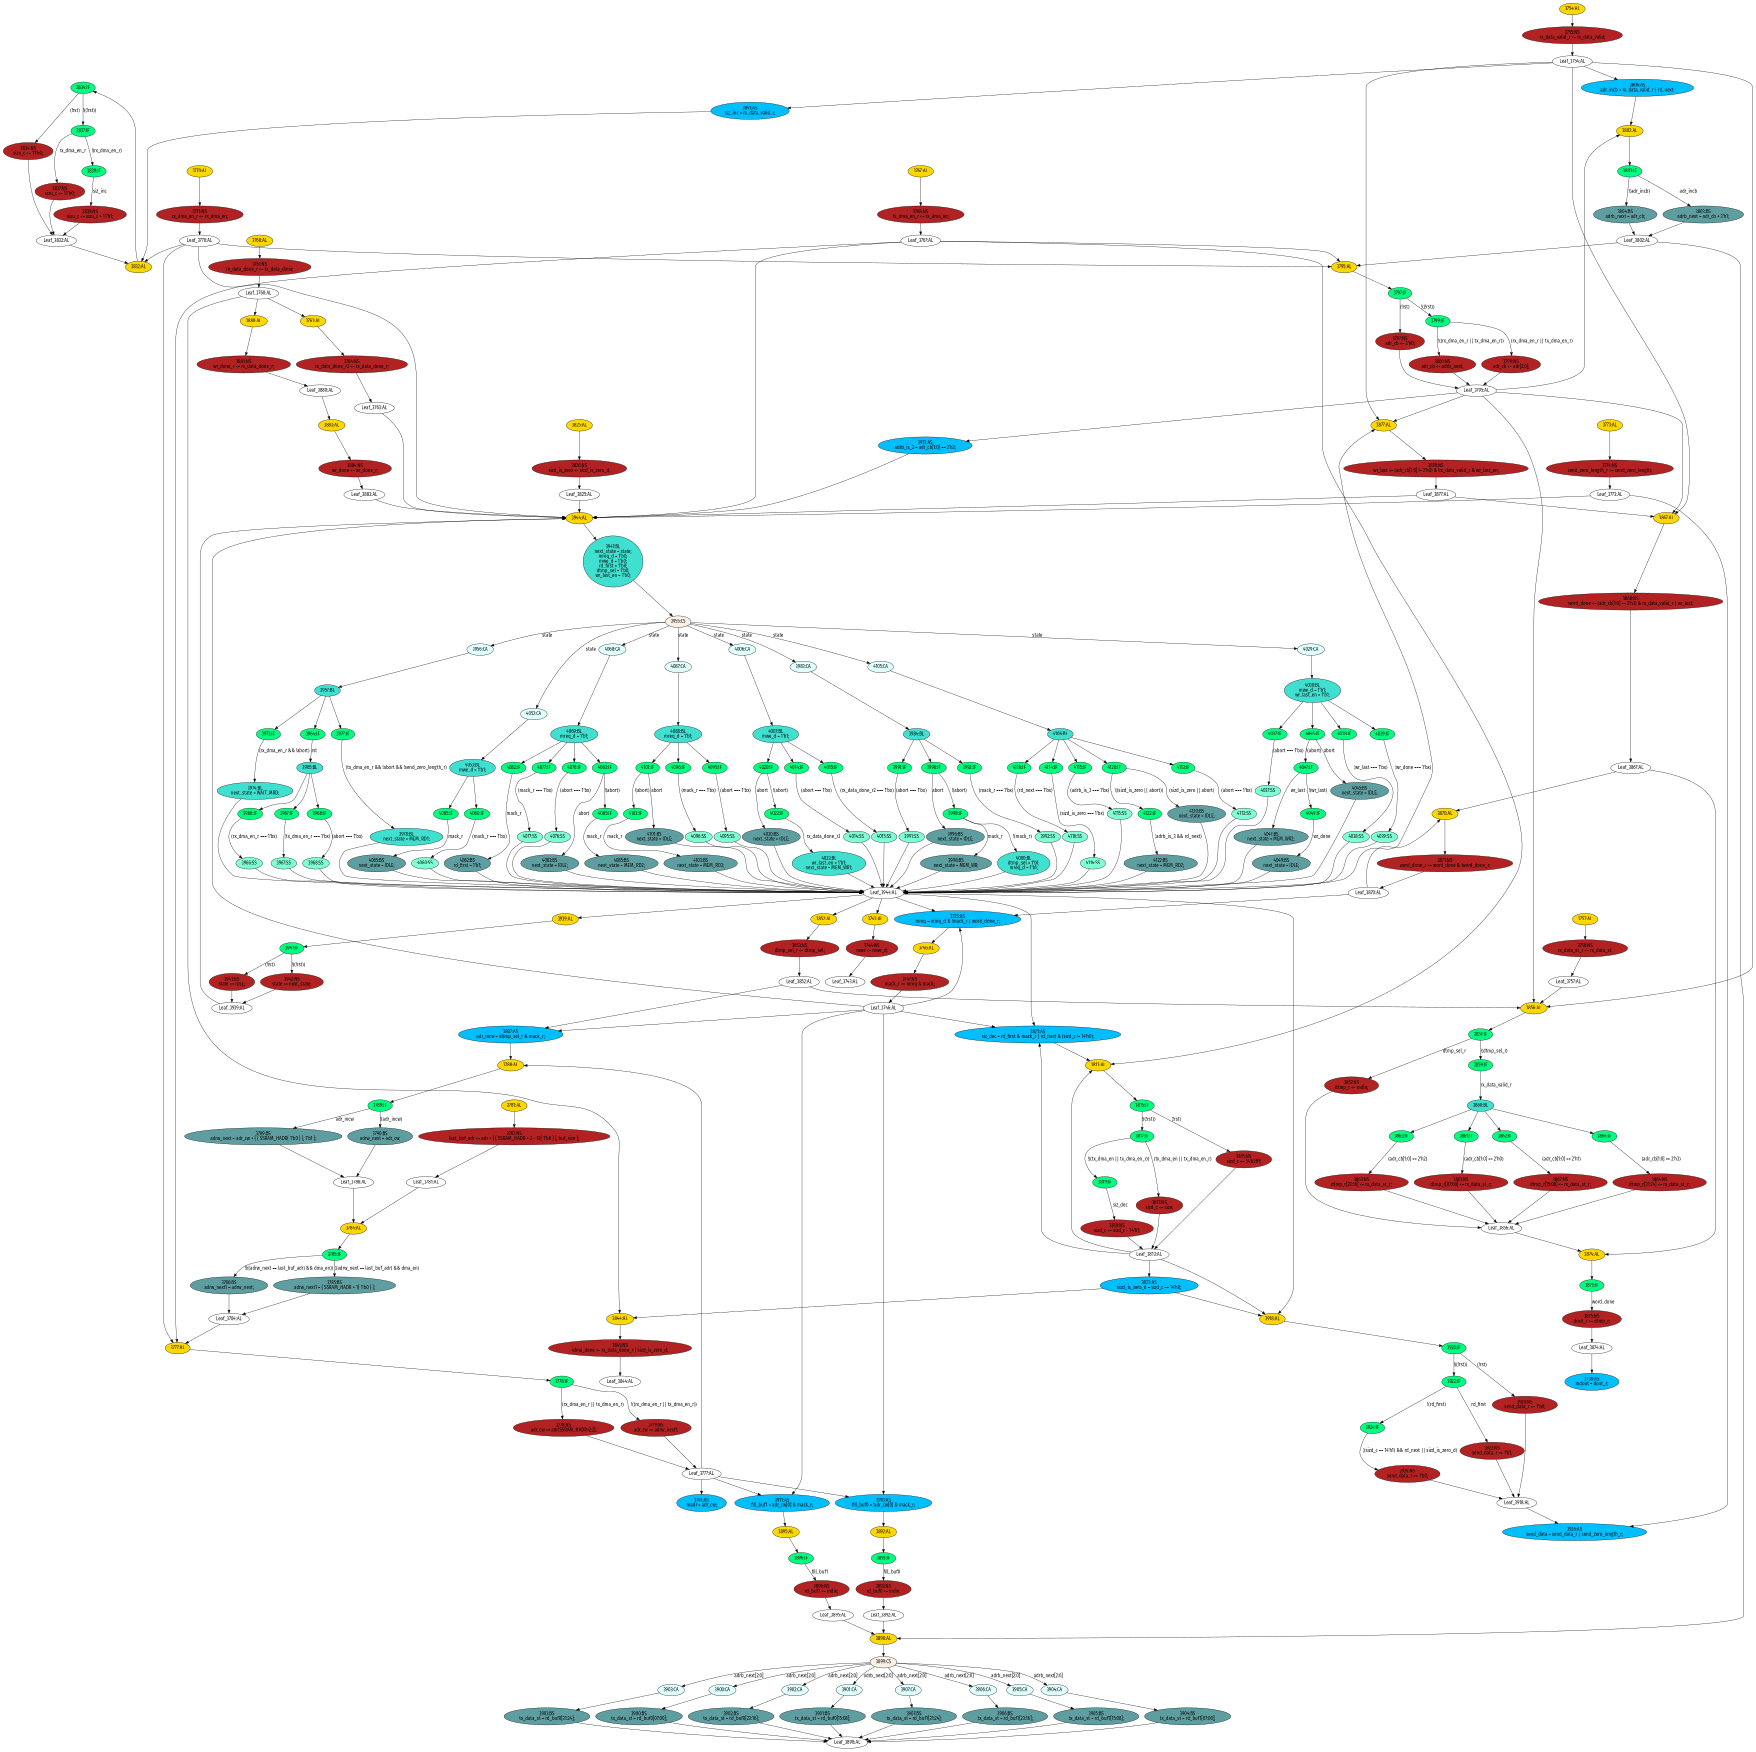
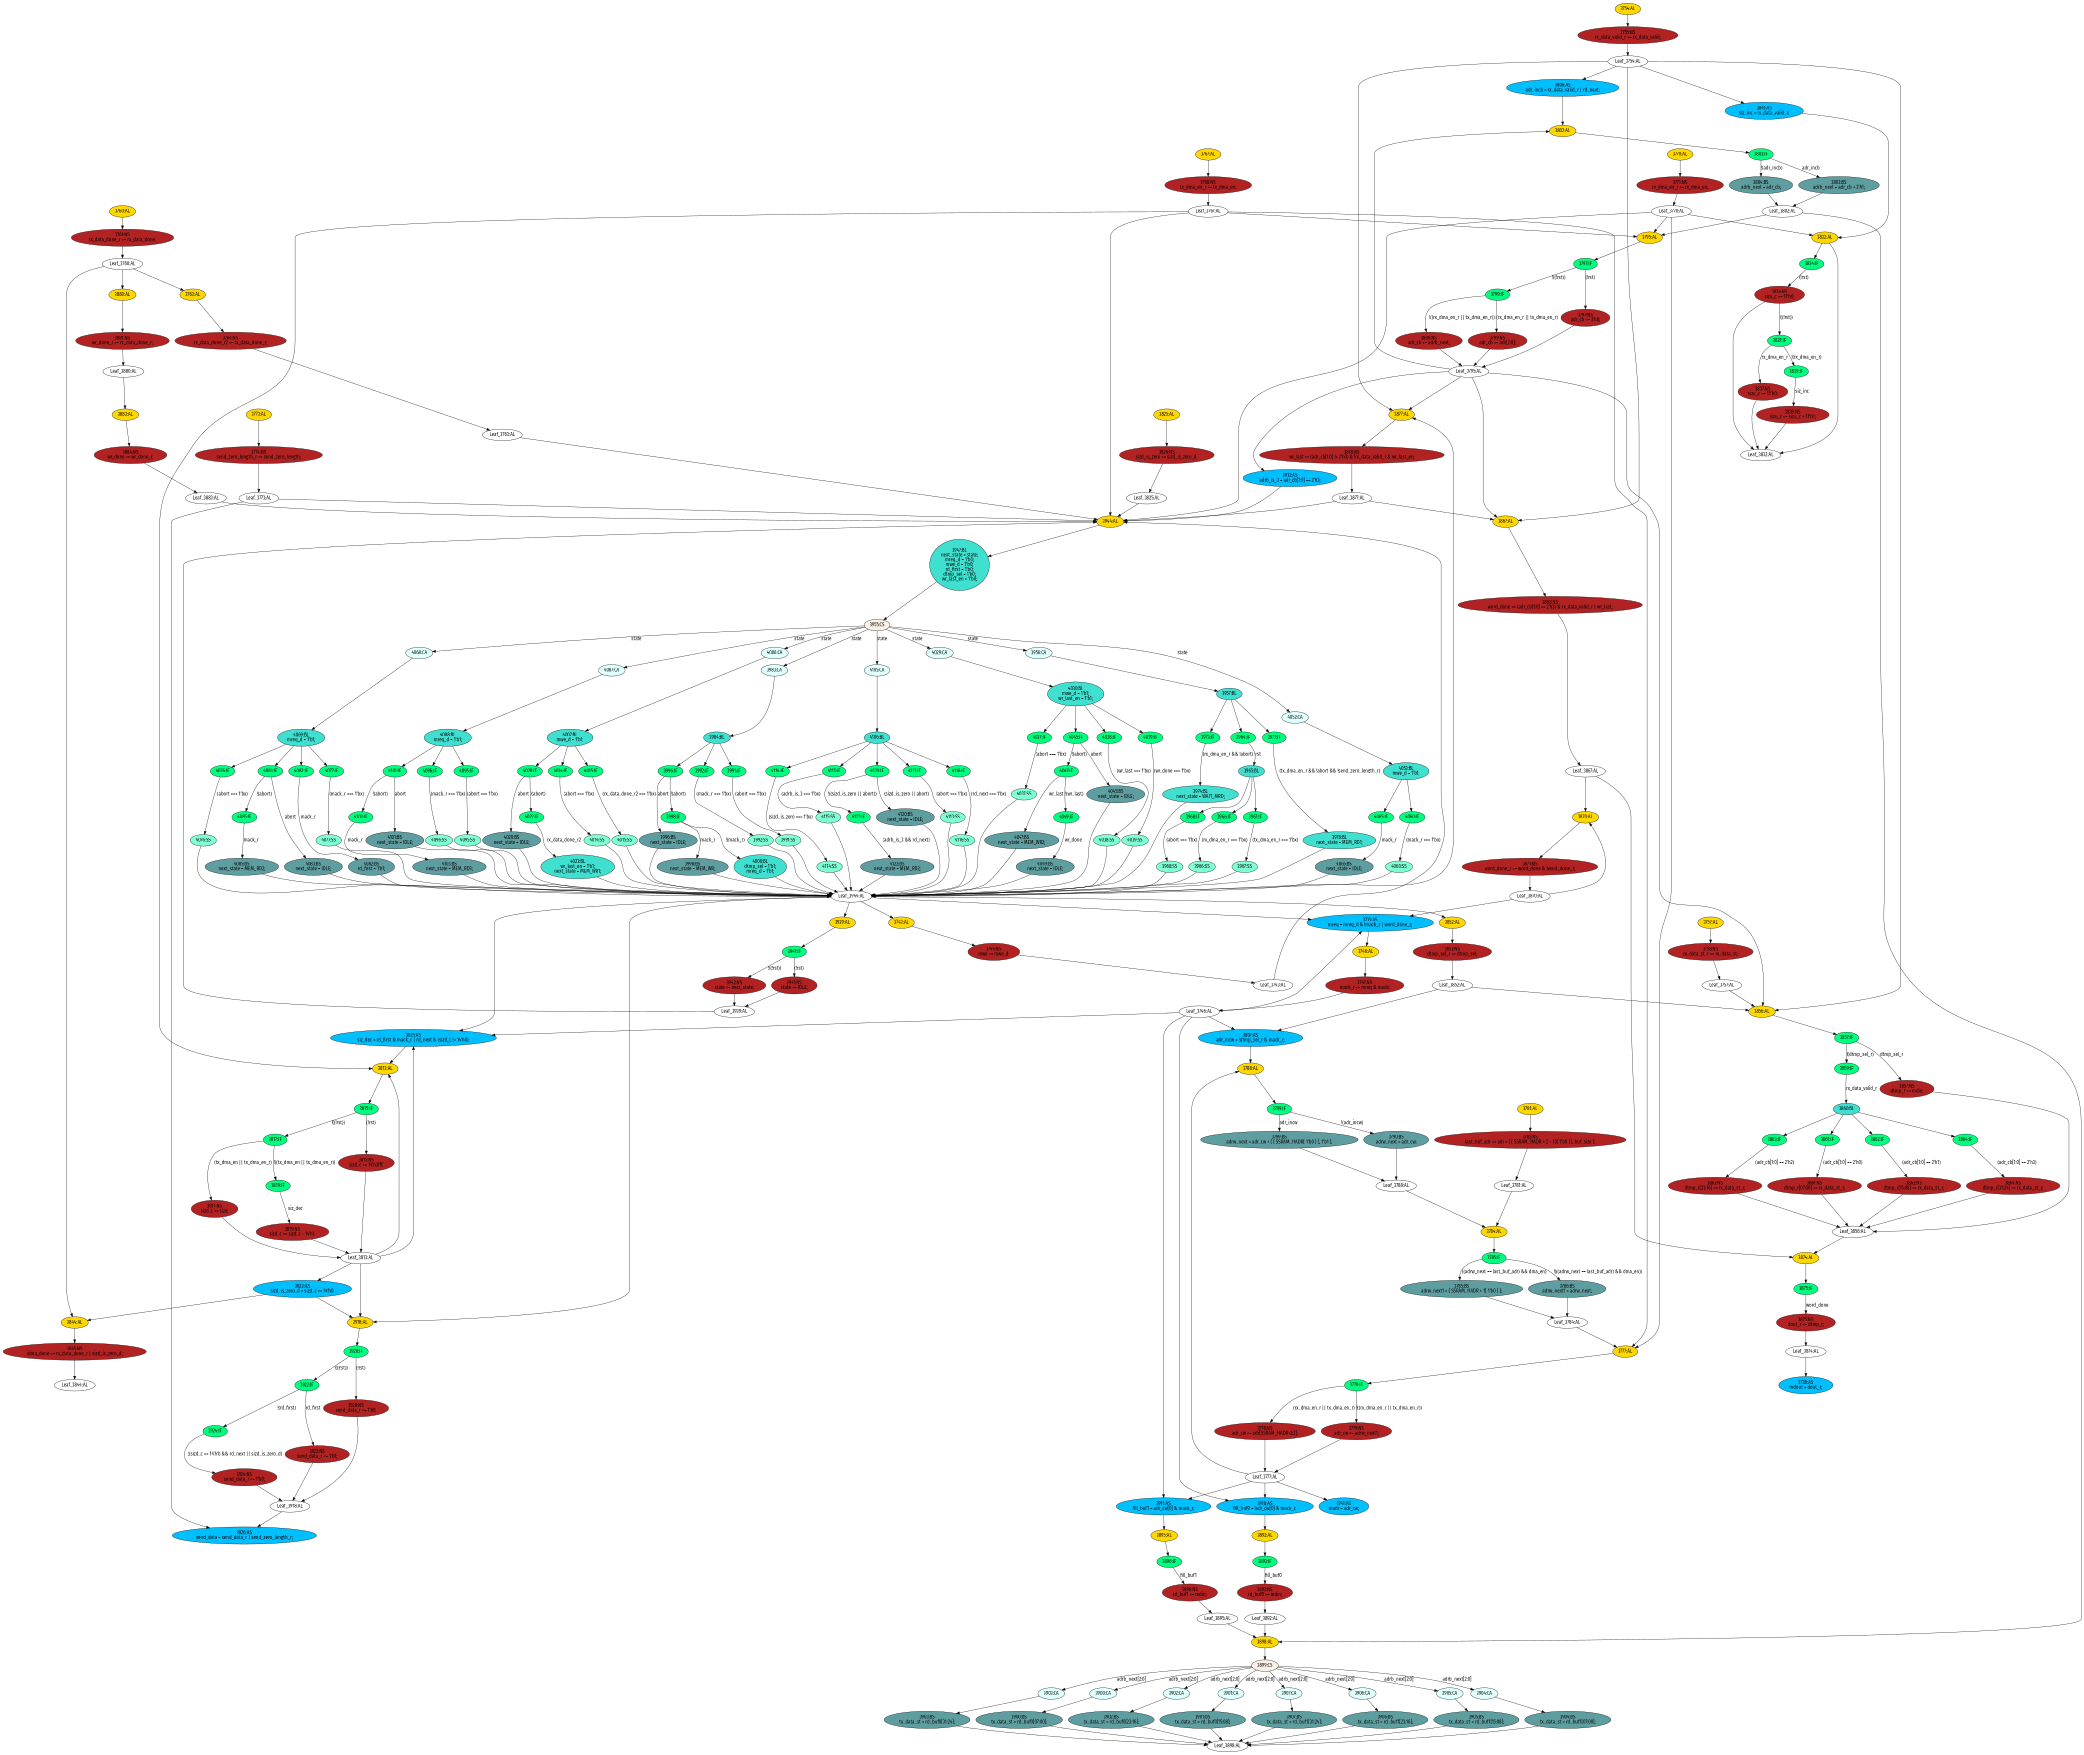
edge "3834:IF" -> "3837:IF": now "3834:NS sizu_c <= 11'h0;" -> "3837:IF"
edge "Leaf_3832:AL" -> "3832:AL": reversed
edge "Leaf_3746:AL" -> "3944:AL": now "Leaf_3743:AL" -> "3944:AL"
